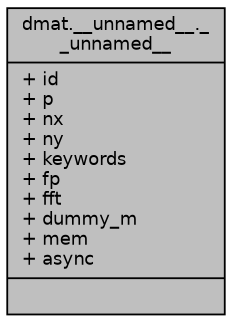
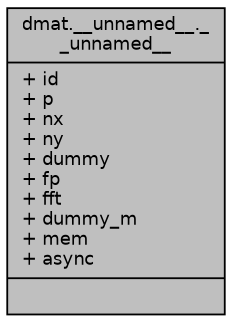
node "dmat.__unnamed__._": text "+ keywords" -> "+ dummy"
